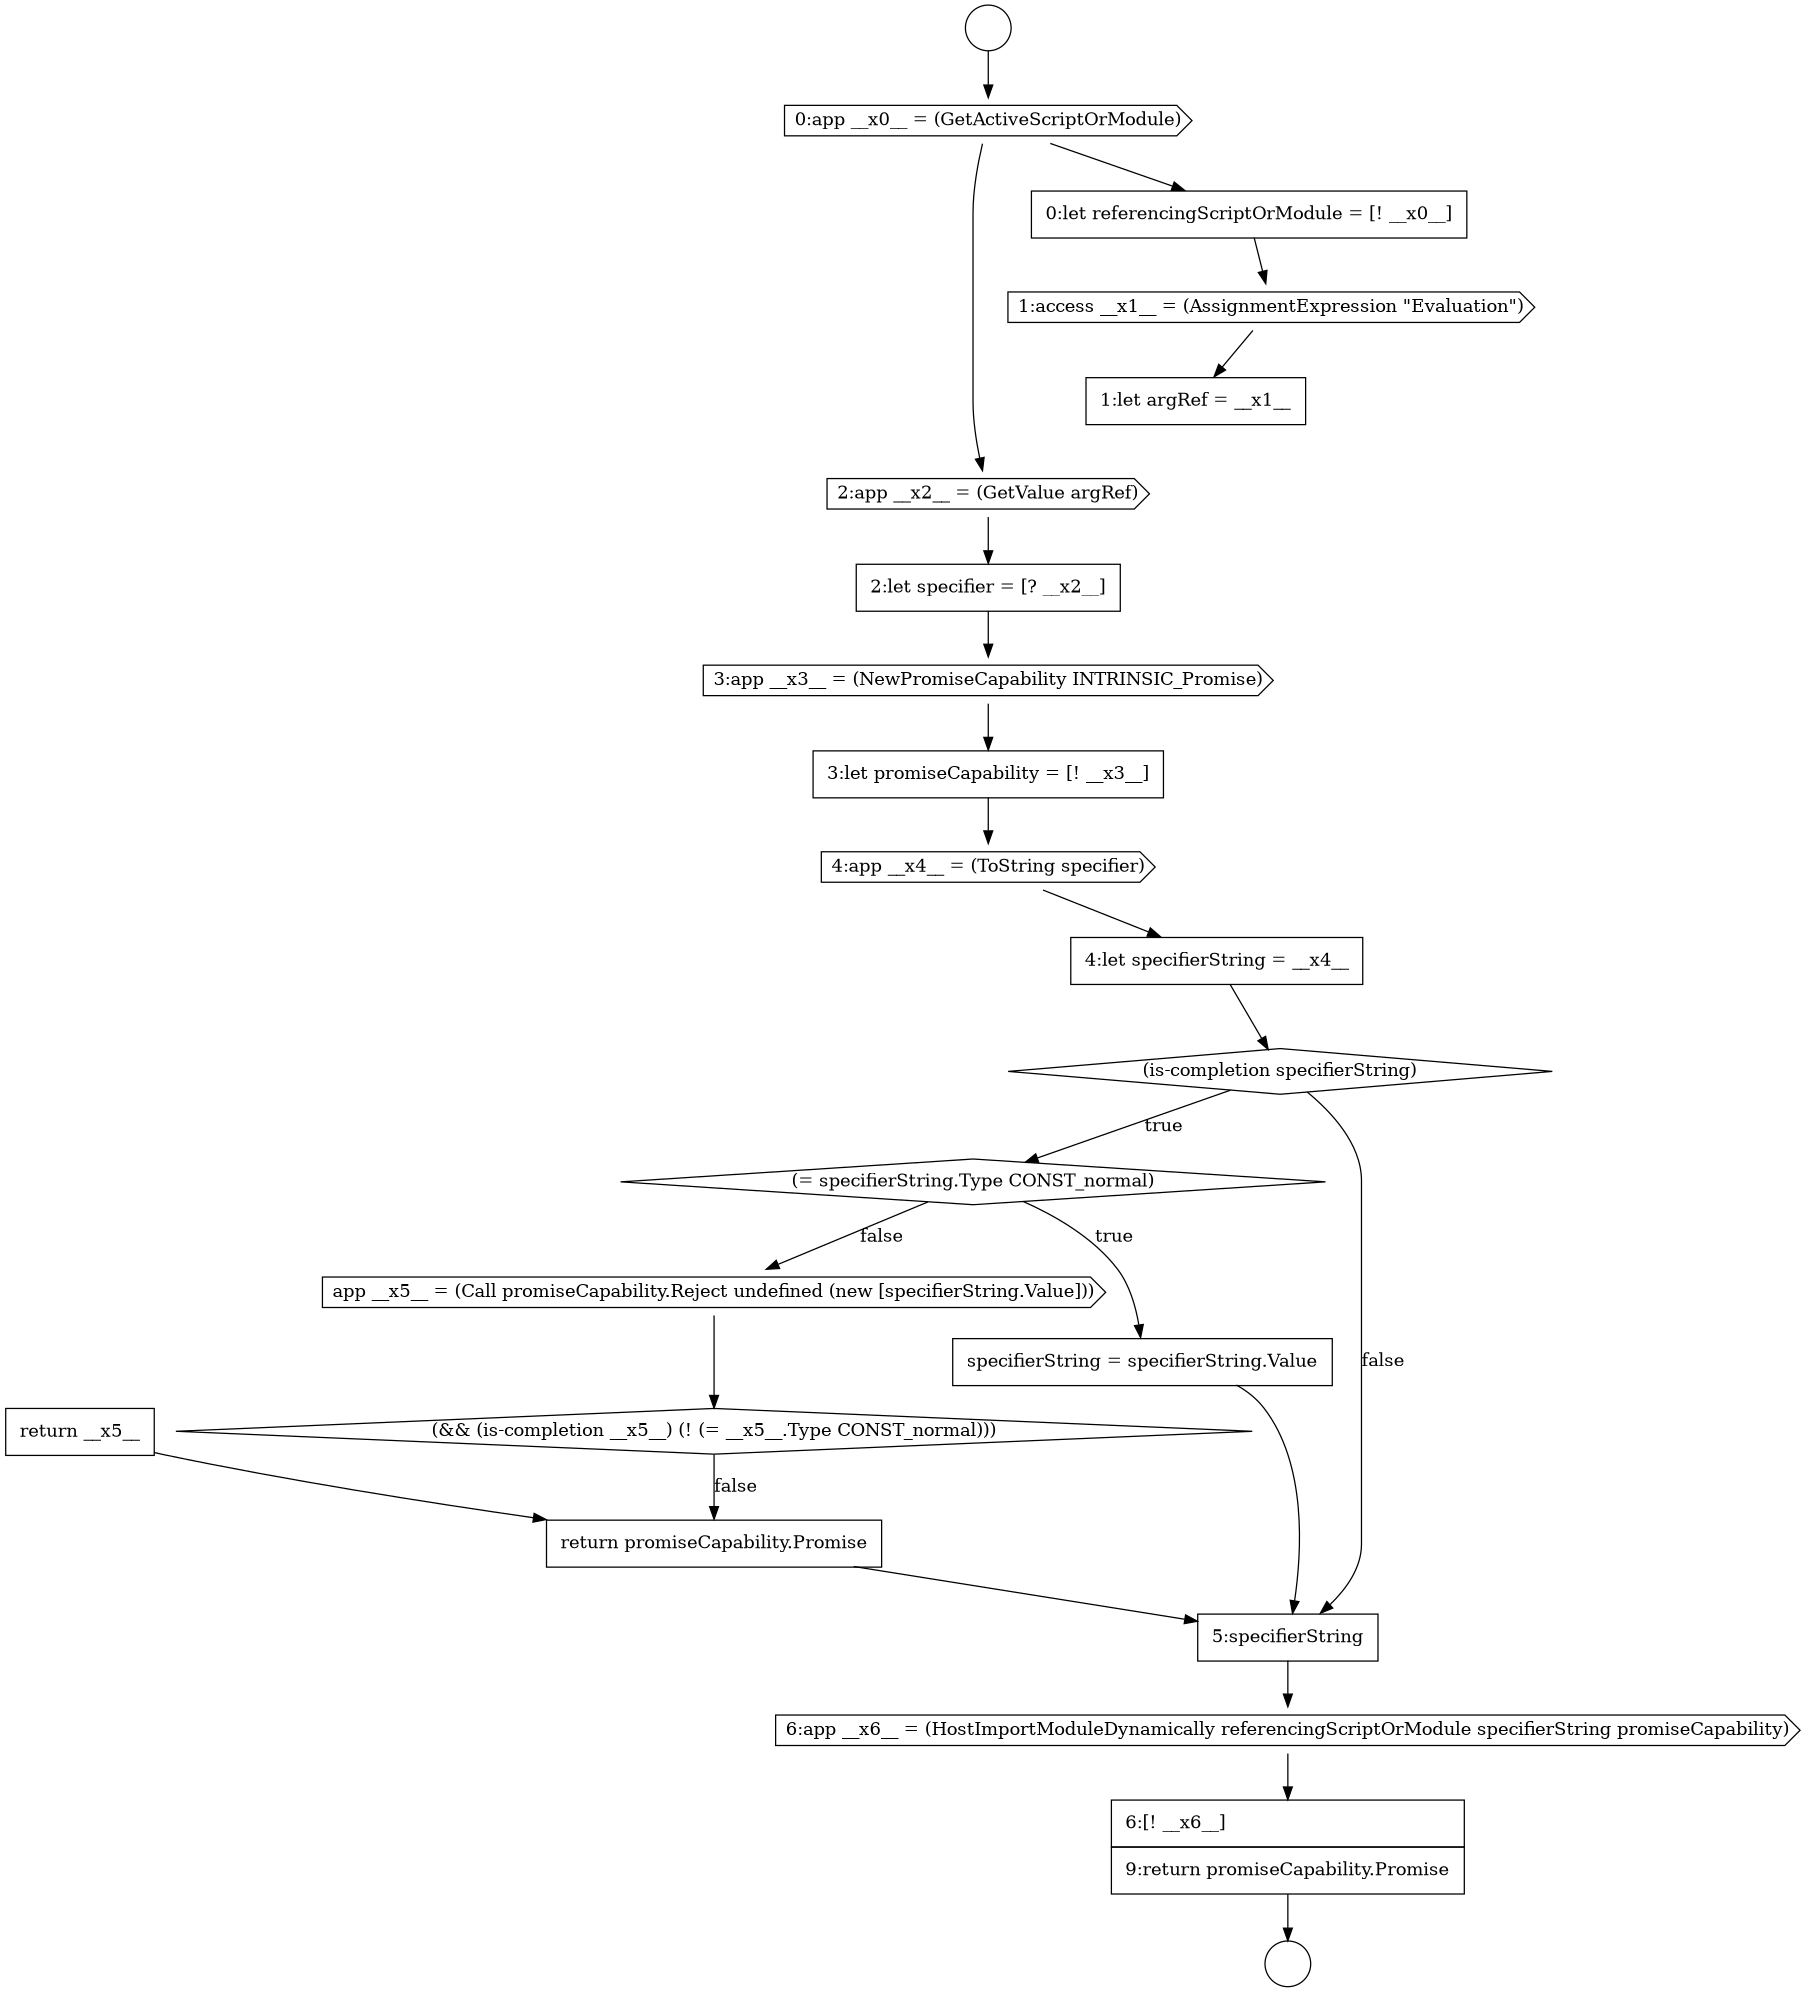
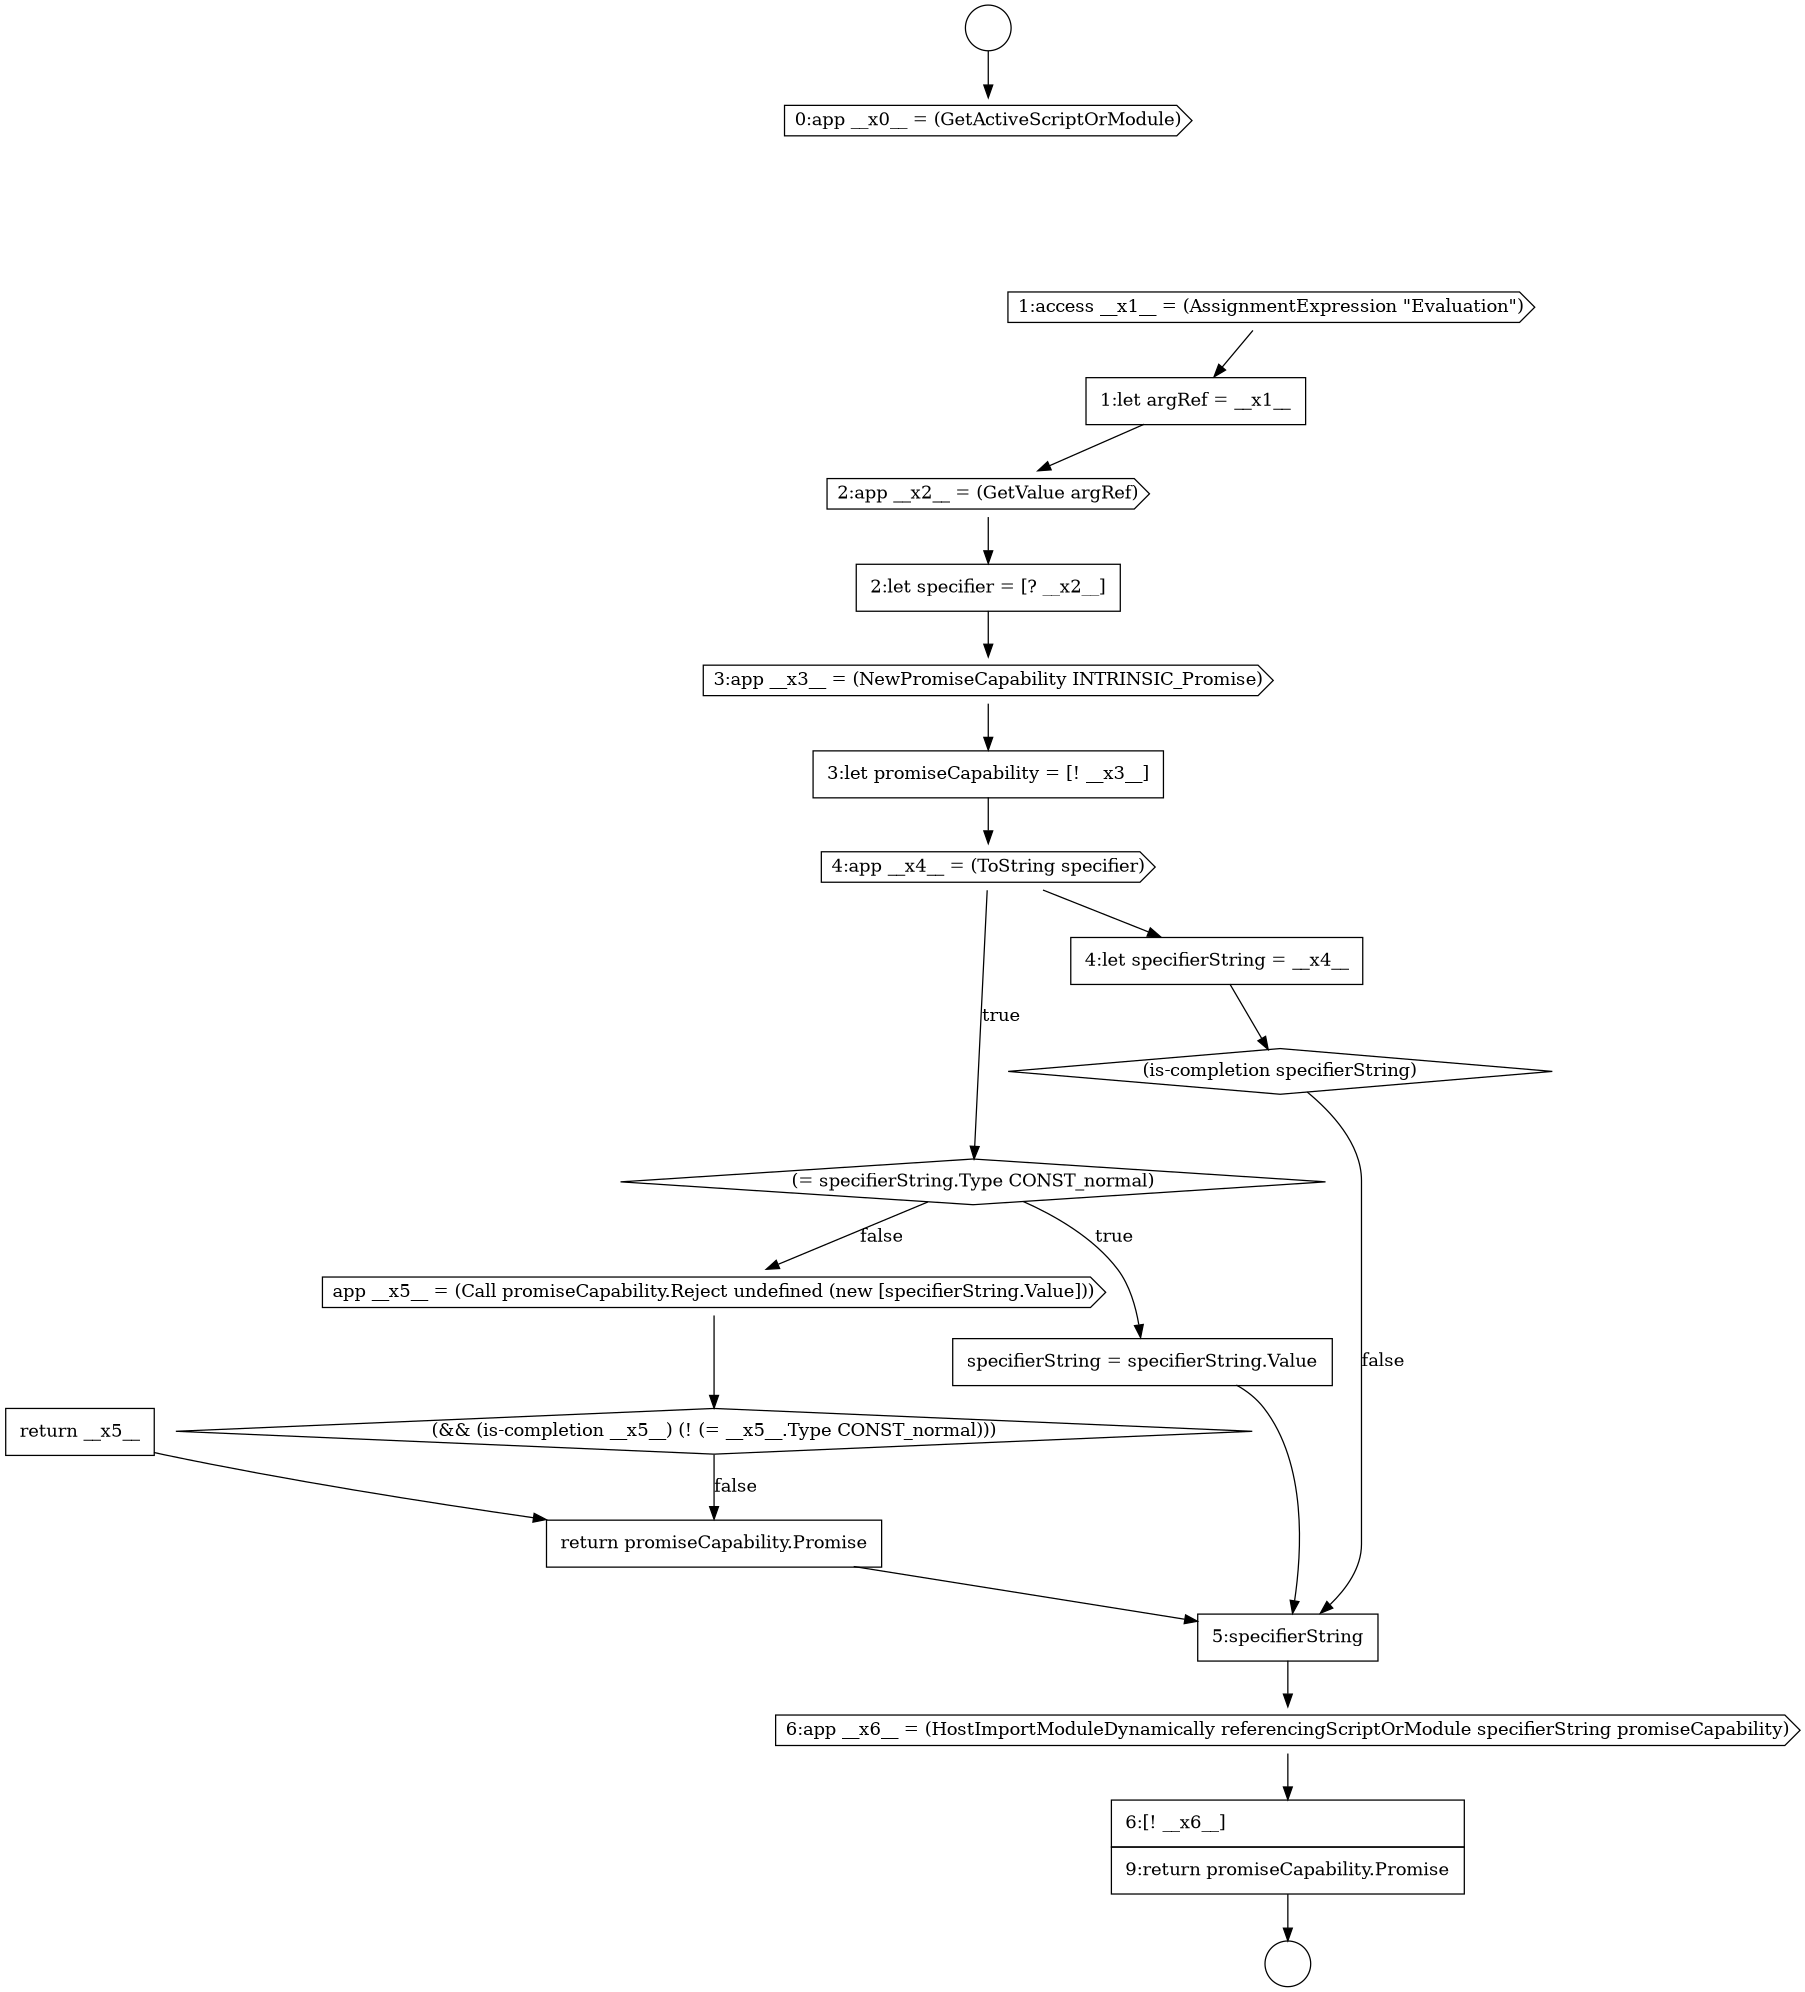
node "0:let referencingScriptOrModule = [! __x0__]": removed
edge "0:app __x0__ = (GetActiveScriptOrModule)" -> "2:app __x2__ = (GetValue argRef)": now "1:let argRef = __x1__" -> "2:app __x2__ = (GetValue argRef)"
edge "(is-completion specifierString)" -> "(= specifierString.Type CONST_normal)": now "4:app __x4__ = (ToString specifier)" -> "(= specifierString.Type CONST_normal)"
